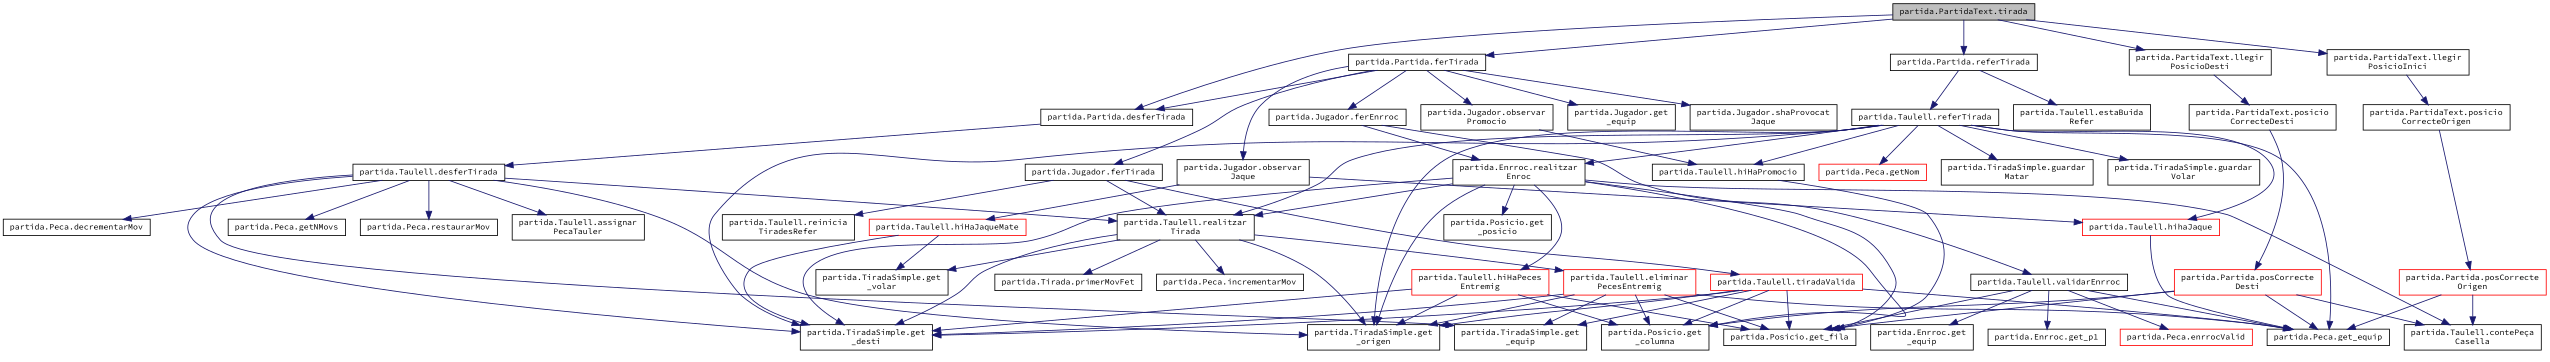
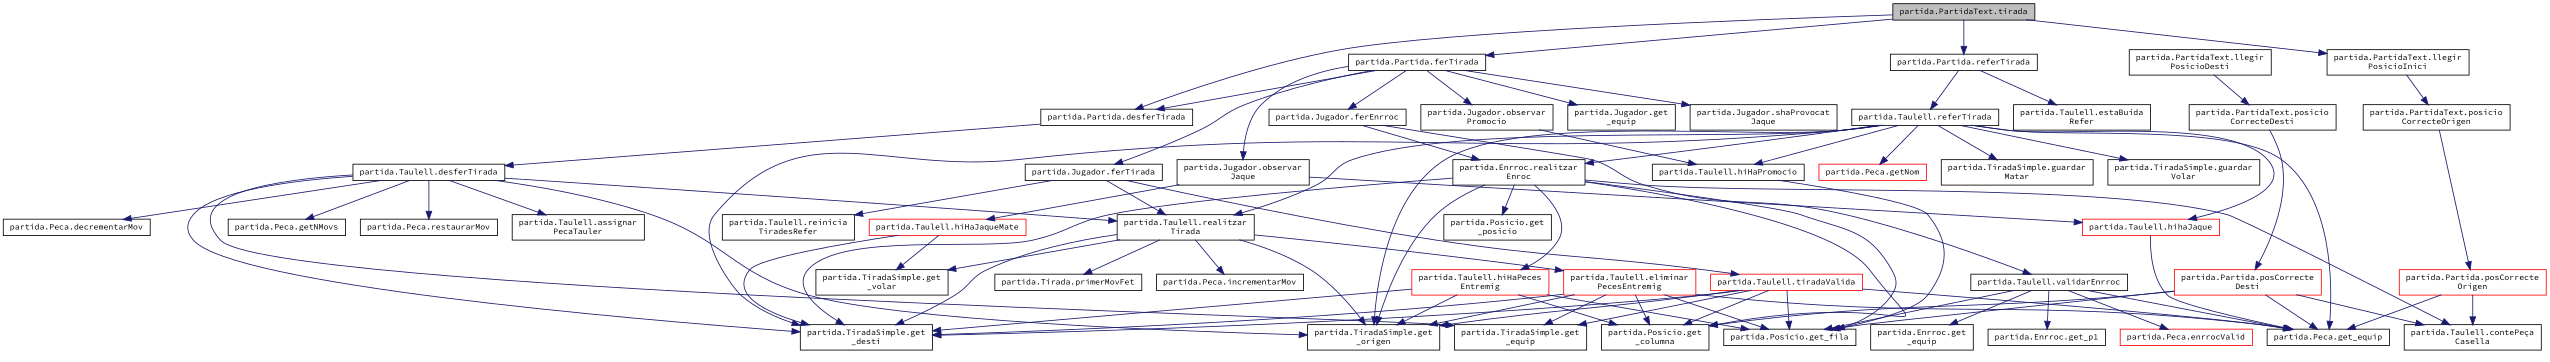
edge "partida.PartidaText.tirada" -> "partida.PartidaText.llegir PosicioDesti": removed
edge "partida.Enrroc.realitzar Enroc" -> "partida.Taulell.realitzar Tirada": removed
